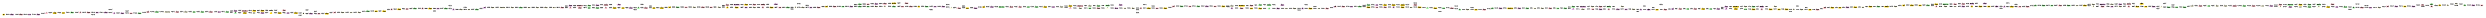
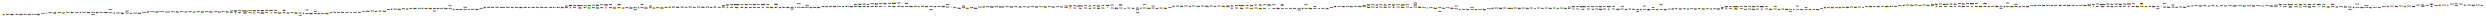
node "Constant": fillcolor palegreen -> plum
